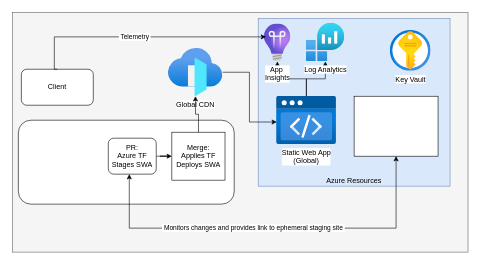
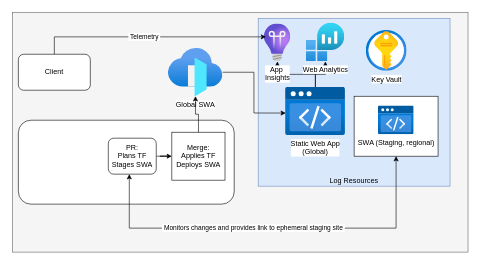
node "Key Vault": moved (411, 51) -> (387, 51)
node "Log Analytics": label "Log Analytics" -> "Web Analytics"
node "Client": moved (57, 87) -> (54, 72)
node "Global CDN": label "Global CDN" -> "Global SWA"
node "Static Web App (Global)": moved (307, 120) -> (316, 111)
node "SWA (Staging, regional)": added
node "PR: Azure TF Stages SWA": label "PR: Azure TF Stages SWA" -> "PR: Plans TF Stages SWA"
node "Azure Resources": label "Azure Resources" -> "Log Resources"
